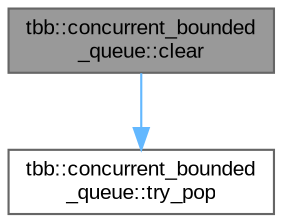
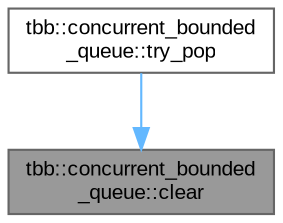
edge "tbb::concurrent_bounded _queue::clear" -> "tbb::concurrent_bounded _queue::try_pop": reversed
